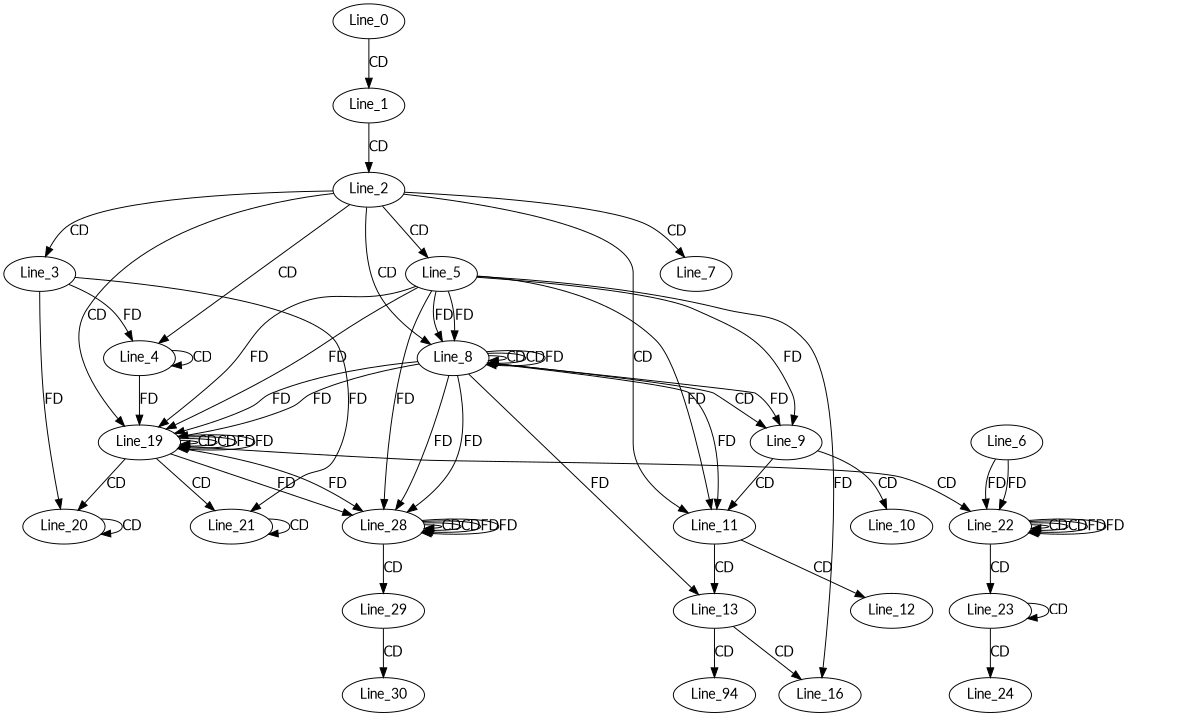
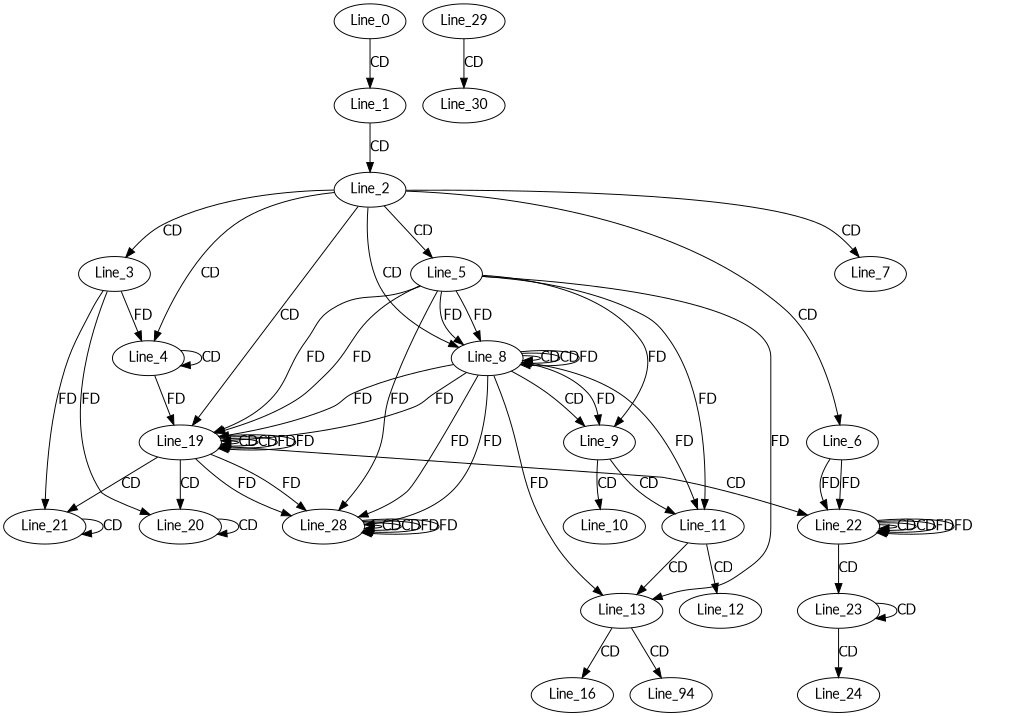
edge "Line_2" -> "Line_11": now "Line_2" -> "Line_6"
edge "Line_5" -> "Line_16": now "Line_5" -> "Line_13"
edge "Line_28" -> "Line_29": removed, label "CD"
